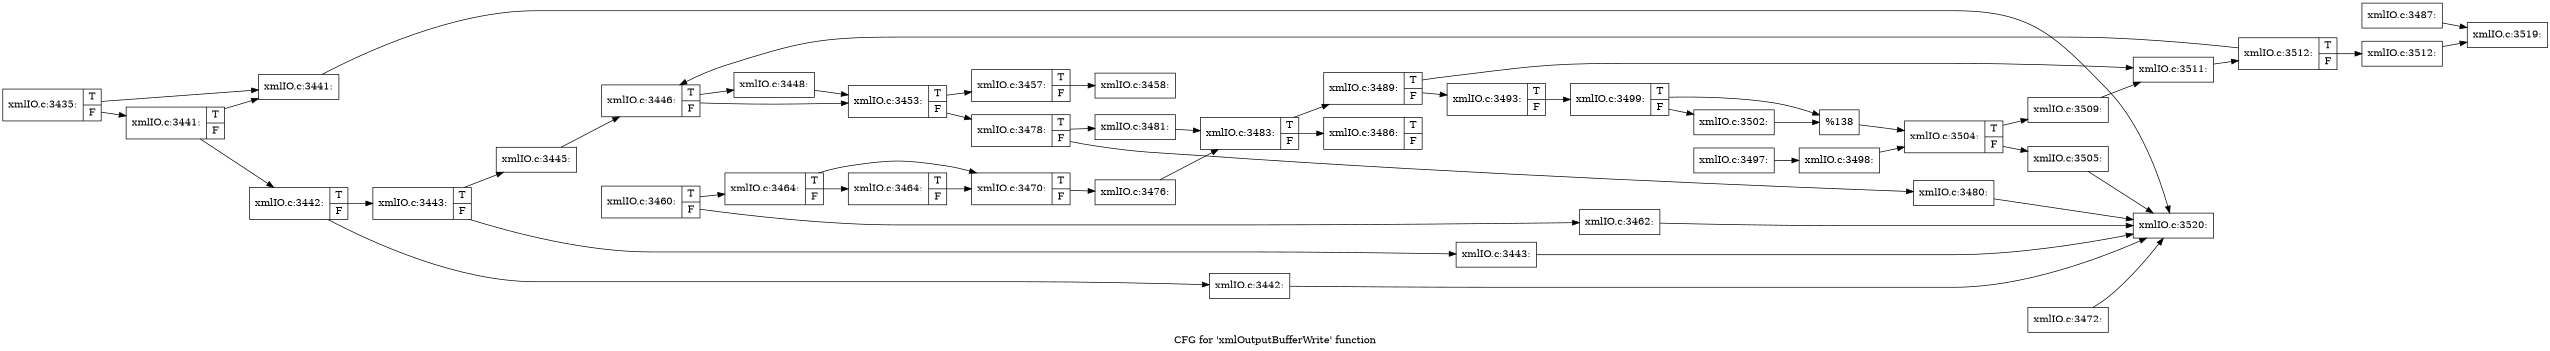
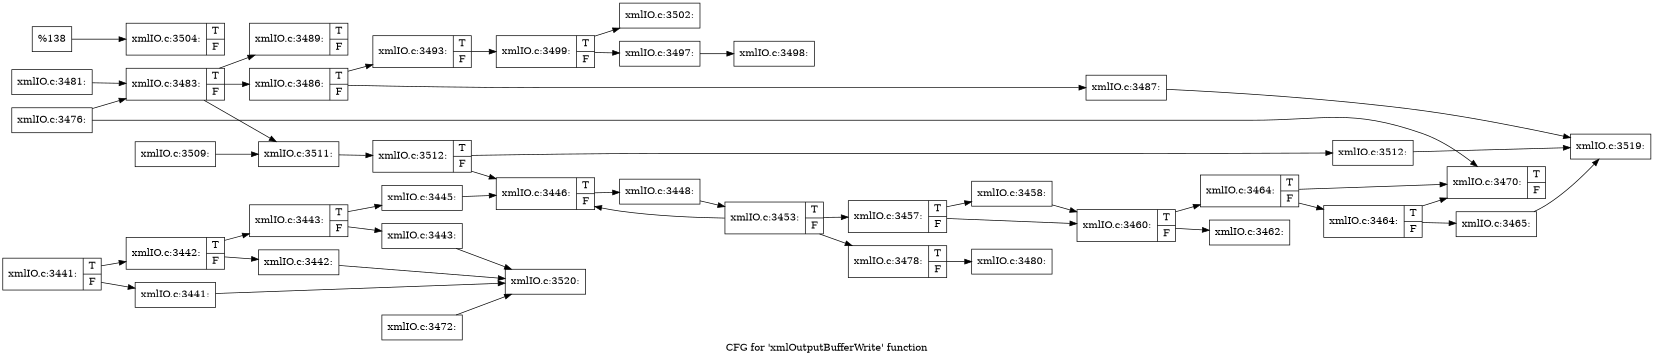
edge "xmlIO.c:3489:" -> "xmlIO.c:3511:": now "xmlIO.c:3483:" -> "xmlIO.c:3511:"
edge "xmlIO.c:3486:" -> "xmlIO.c:3487:": added
edge "xmlIO.c:3489:" -> "xmlIO.c:3493:": now "xmlIO.c:3486:" -> "xmlIO.c:3493:"
edge "xmlIO.c:3499:" -> "%138": now "xmlIO.c:3499:" -> "xmlIO.c:3497:"
edge "xmlIO.c:3446:" -> "xmlIO.c:3453:": reversed
node "xmlIO.c:3435:": removed
edge "xmlIO.c:3502:" -> "%138": removed
edge "xmlIO.c:3504:" -> "xmlIO.c:3509:": removed
edge "xmlIO.c:3478:" -> "xmlIO.c:3481:": removed
edge "xmlIO.c:3498:" -> "xmlIO.c:3504:": removed
node "xmlIO.c:3505:": removed
edge "xmlIO.c:3470:" -> "xmlIO.c:3476:": reversed
edge "xmlIO.c:3458:" -> "xmlIO.c:3460:": added
edge "xmlIO.c:3480:" -> "xmlIO.c:3520:": removed
edge "xmlIO.c:3457:" -> "xmlIO.c:3460:": added
node "xmlIO.c:3465:": added
edge "xmlIO.c:3462:" -> "xmlIO.c:3520:": removed
